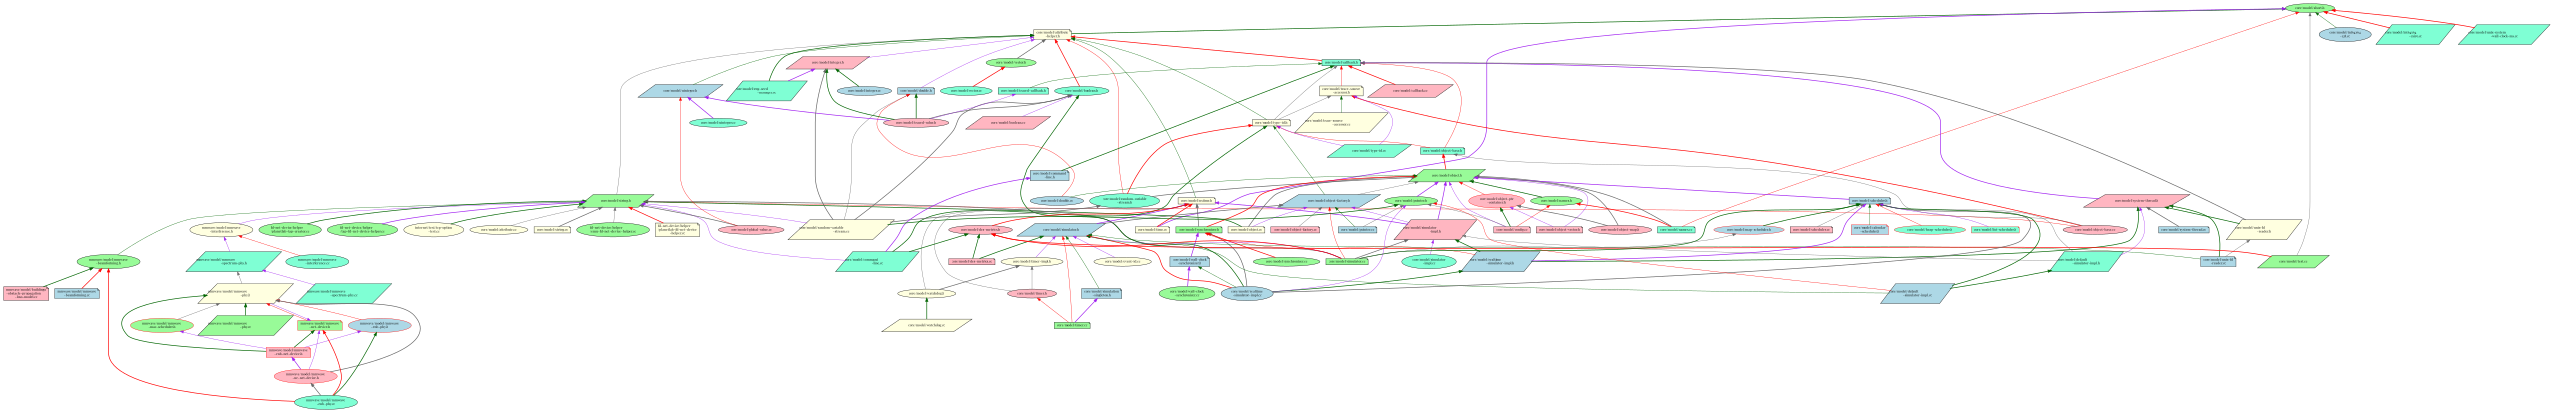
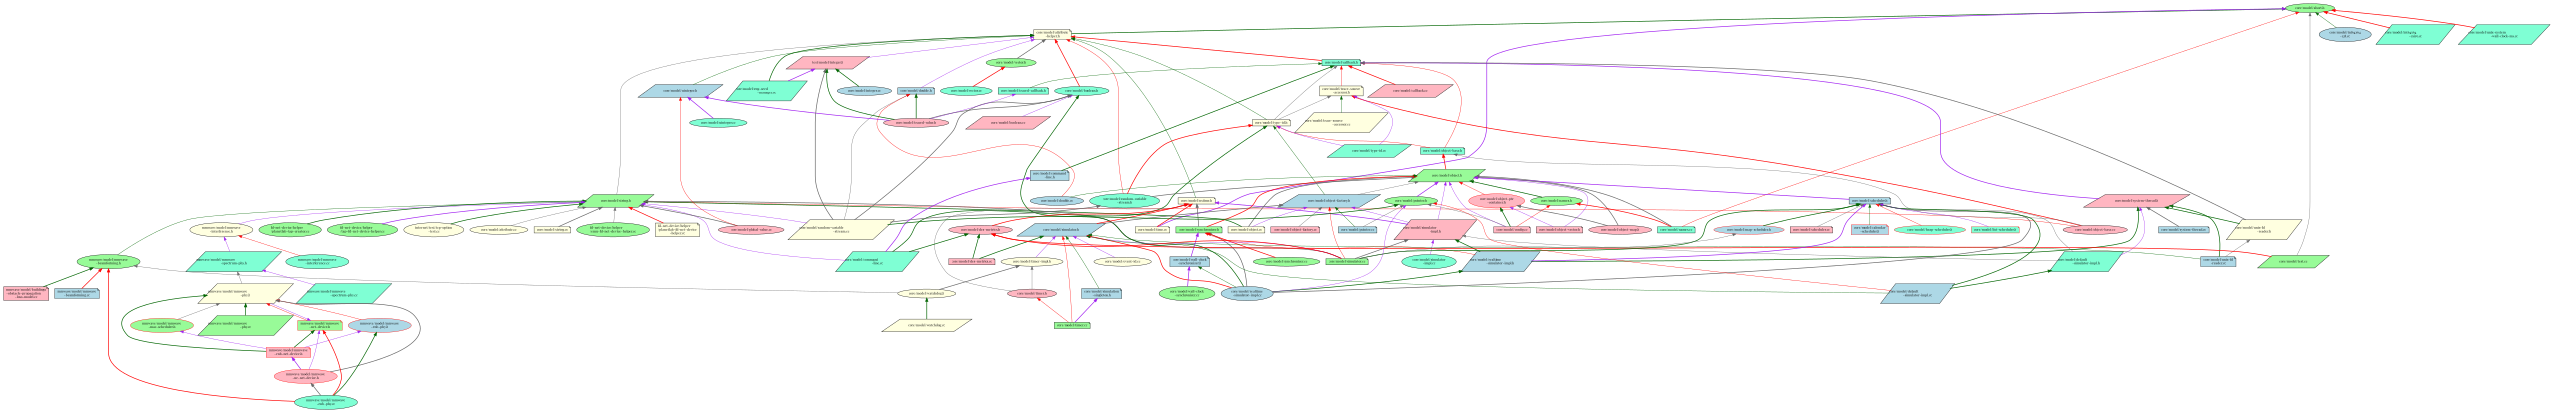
node "core/model/integer.h": label "core/model/integer.h" -> "test/model/integer.h"
edge "core/model/simulator -impl.h" -> "core/model/object.h": style bold -> solid
edge "core/model/watchdog.h" -> "core/model/nstime.h": now "core/model/watchdog.h" -> "mmwave/model/mmwave -beamforming.h"
edge "core/model/simulator.h" -> "core/model/nstime.h": color purple -> red
